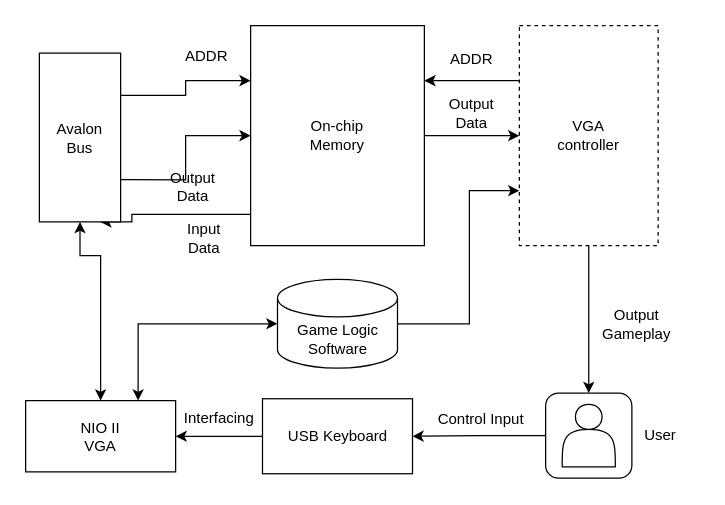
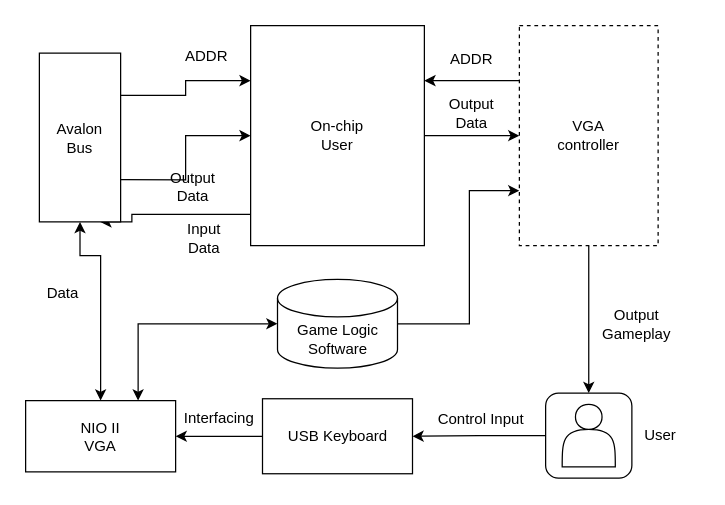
node "On-chip Memory": label "On-chip Memory" -> "On-chip User"
node "Data": added
